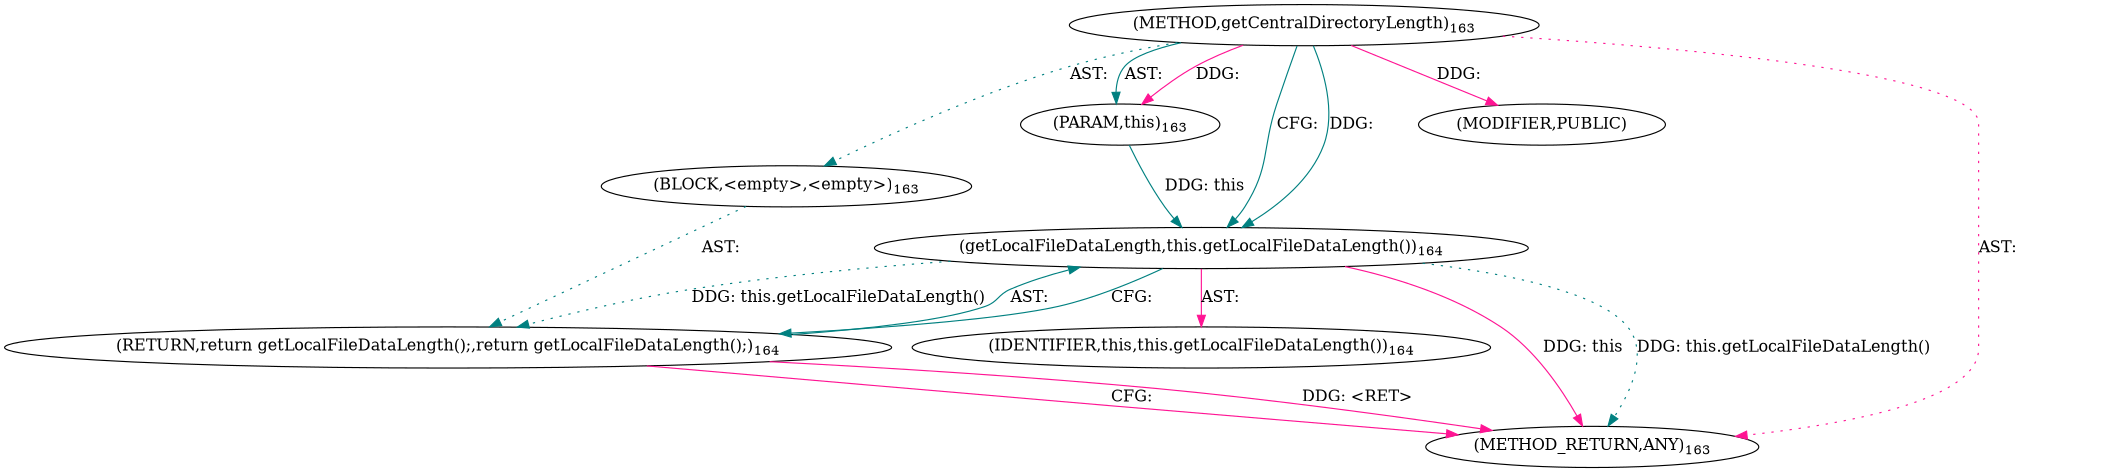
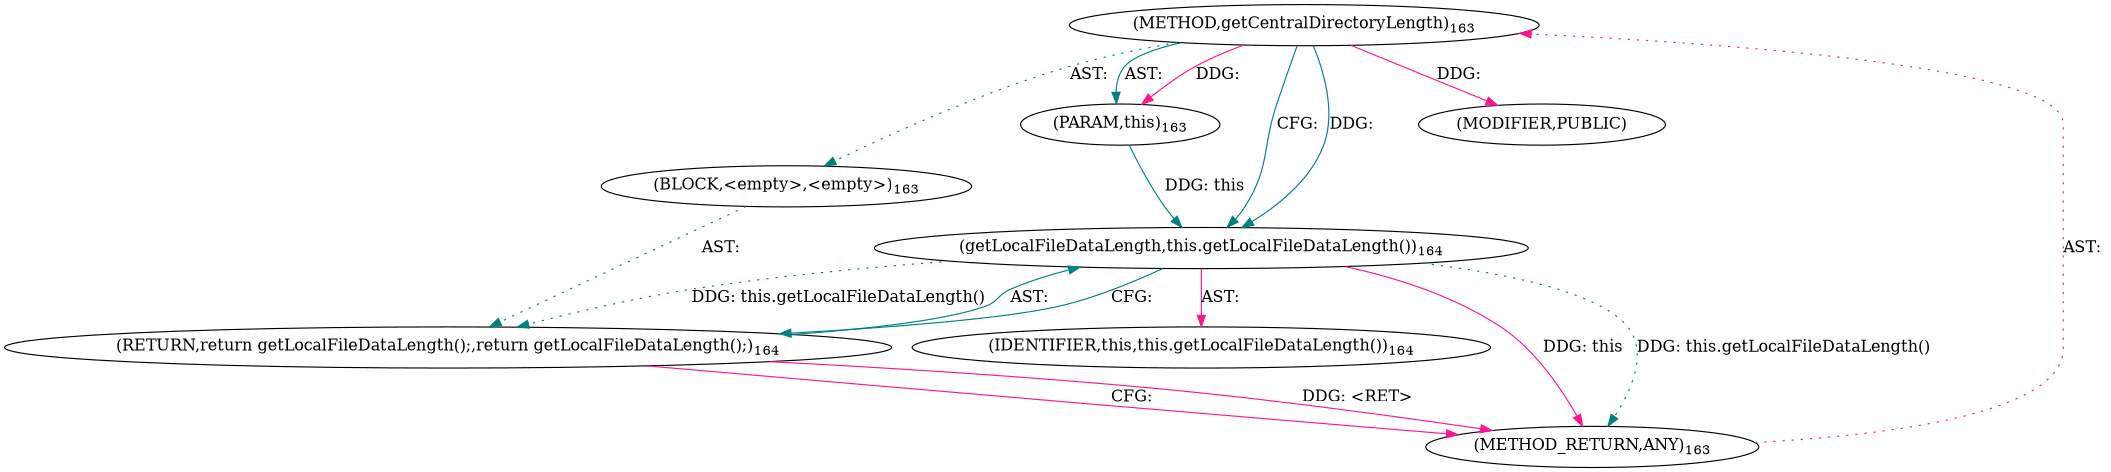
edge "(METHOD,getCentralDirectoryLength)" -> "(METHOD_RETURN,ANY)": reversed
